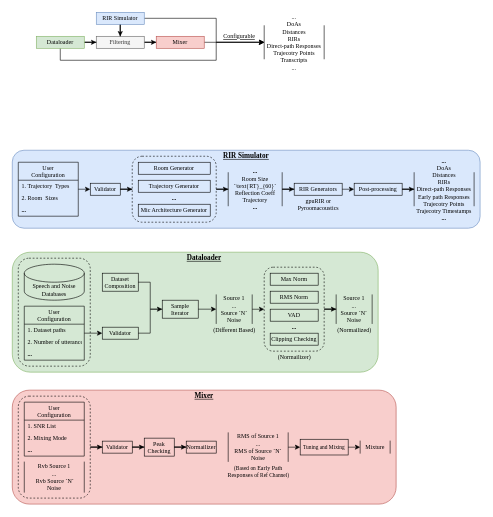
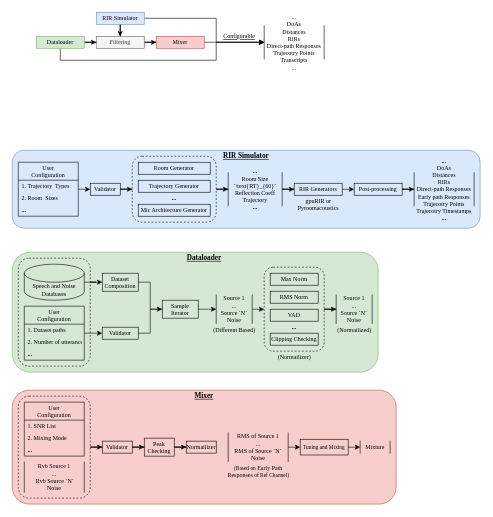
edge "Speech and NoiseDatabases" -> "Dataset Composition": added
